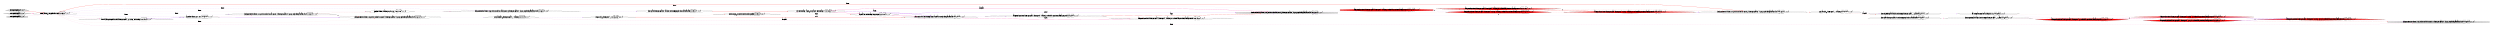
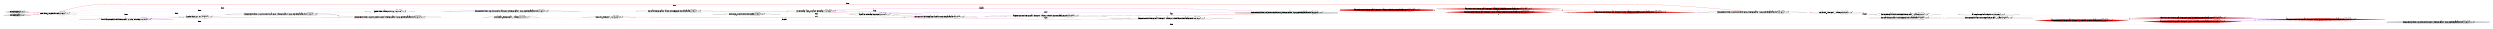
node "testMergeReintegrate['0', '1', '0']": removed
